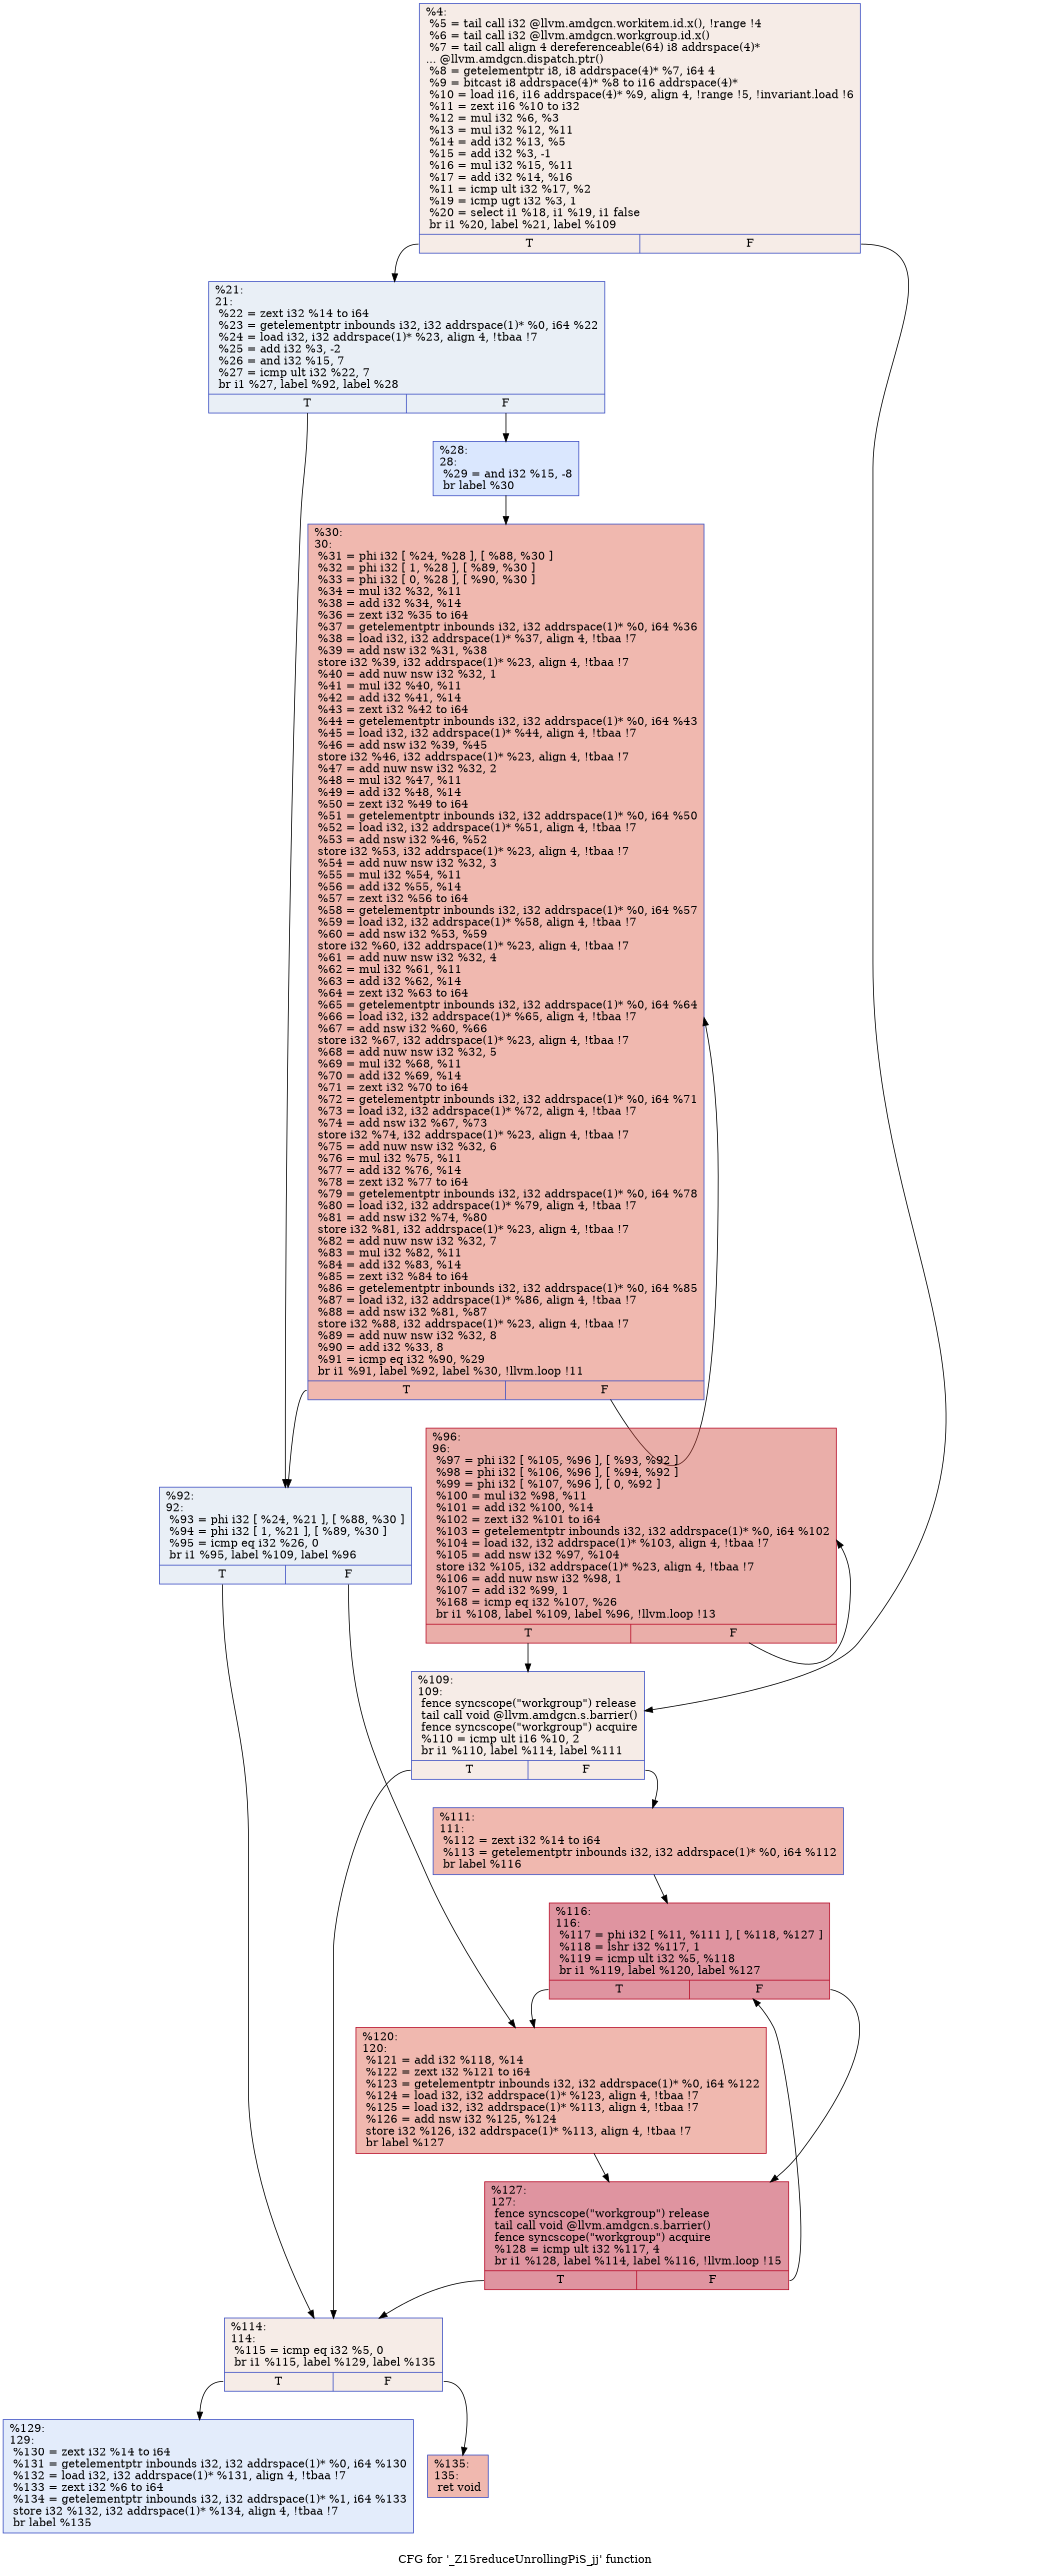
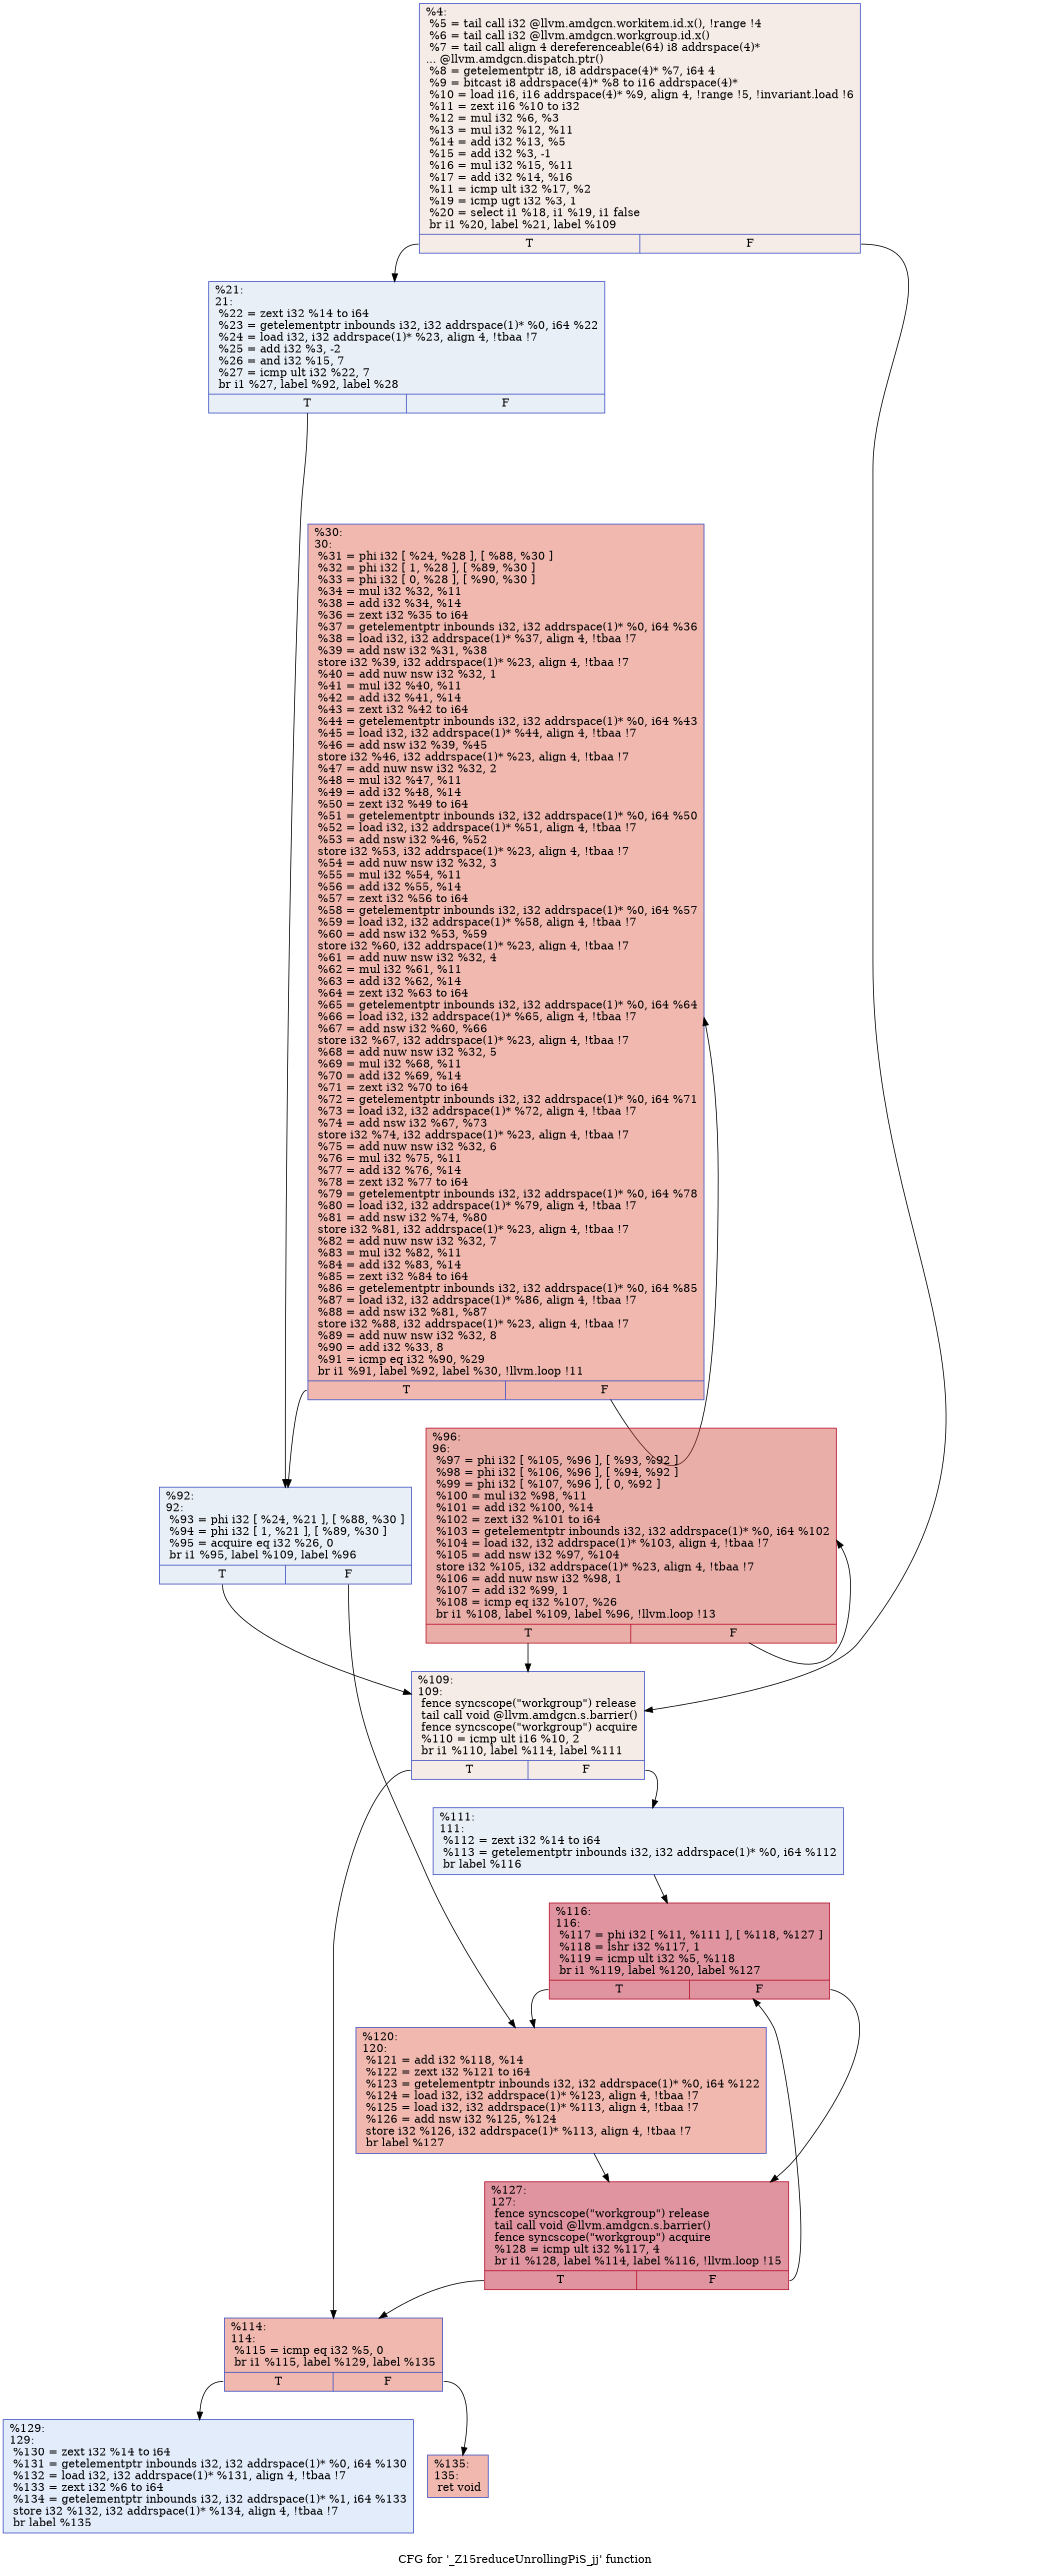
node "%28:": removed
node "%92:": text "%95 = icmp eq i32 %26, 0" -> "%95 = acquire eq i32 %26, 0"
node "%96:": text "%168 = icmp eq i32 %107, %26" -> "%108 = icmp eq i32 %107, %26"
node "%111:": fillcolor #dc5d4a70 -> #cedaeb70
edge "%92:" -> "%114:": now "%92:" -> "%109:"
node "%120:": color #b70d28ff -> #3d50c3ff
node "%114:": fillcolor #ead5c970 -> #dc5d4a70
